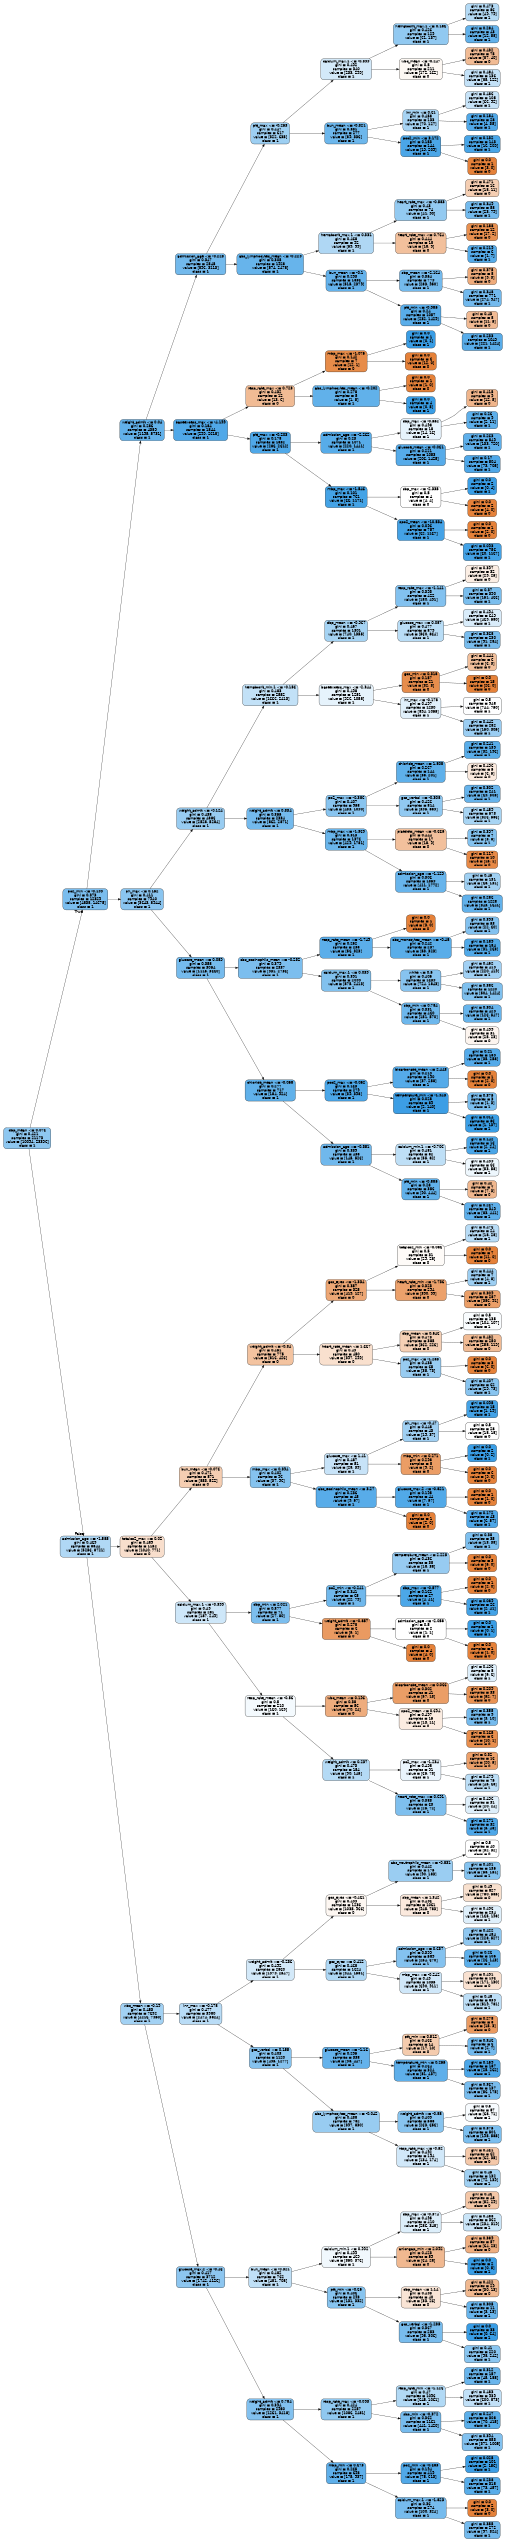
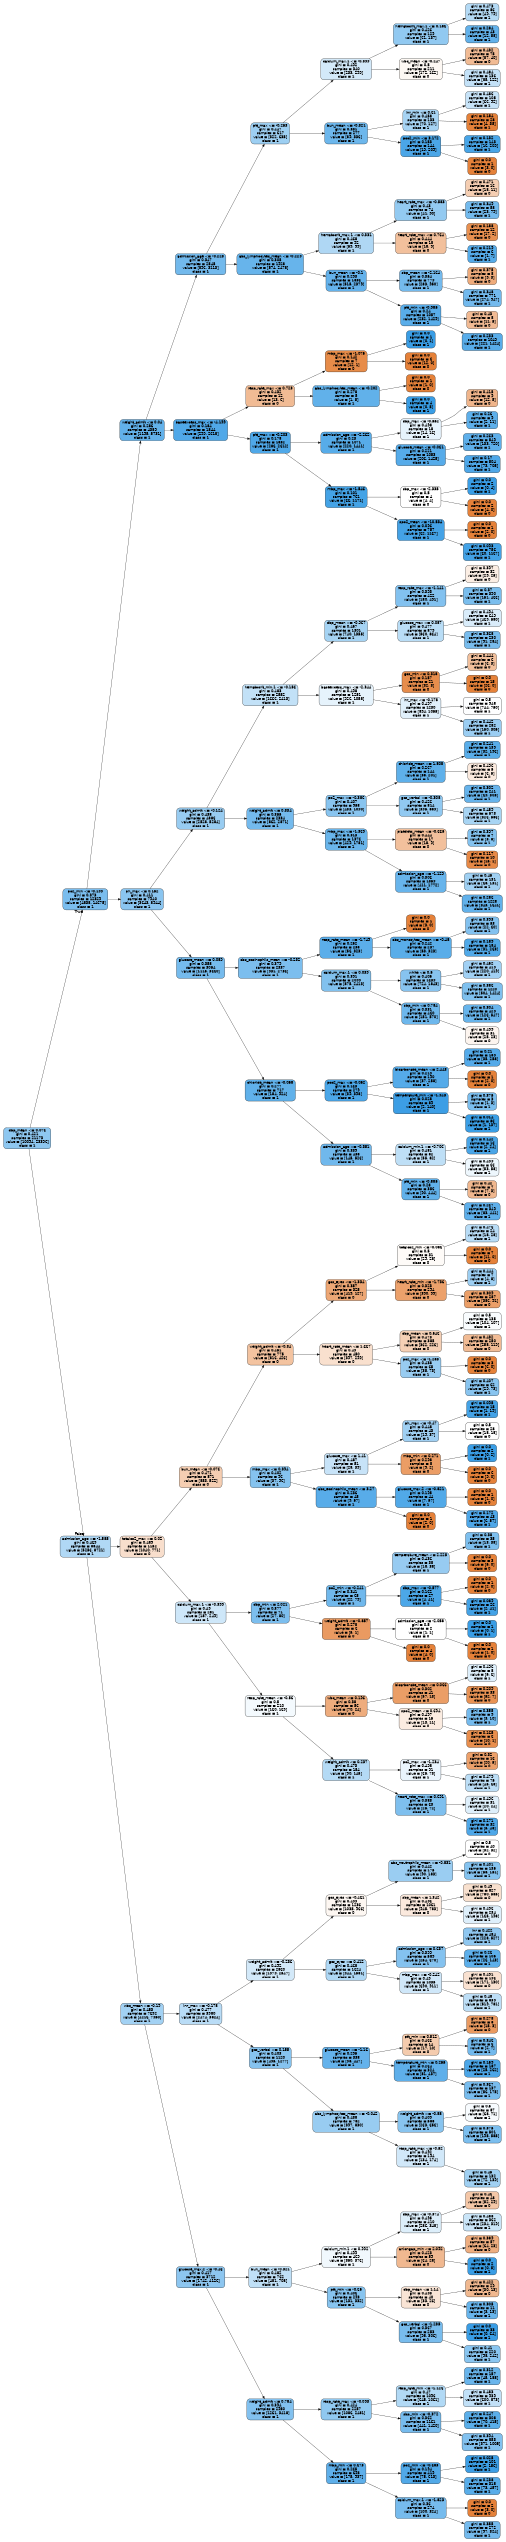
node "gini = 0.184 samples = 28 value = [4, 35] class = 1": fillcolor #50a8e8 -> #e58139
node "gini = 0.422 samples = 484 value = [228, 527] class = 1": label "gini = 0.422 samples = 484 value = [228, 527] class = 1" -> "inr = 0.422 samples = 484 value = [228, 527] class = 1"
node "gini = 0.461 samples = 62 value = [62, 35] class = 0": removed
